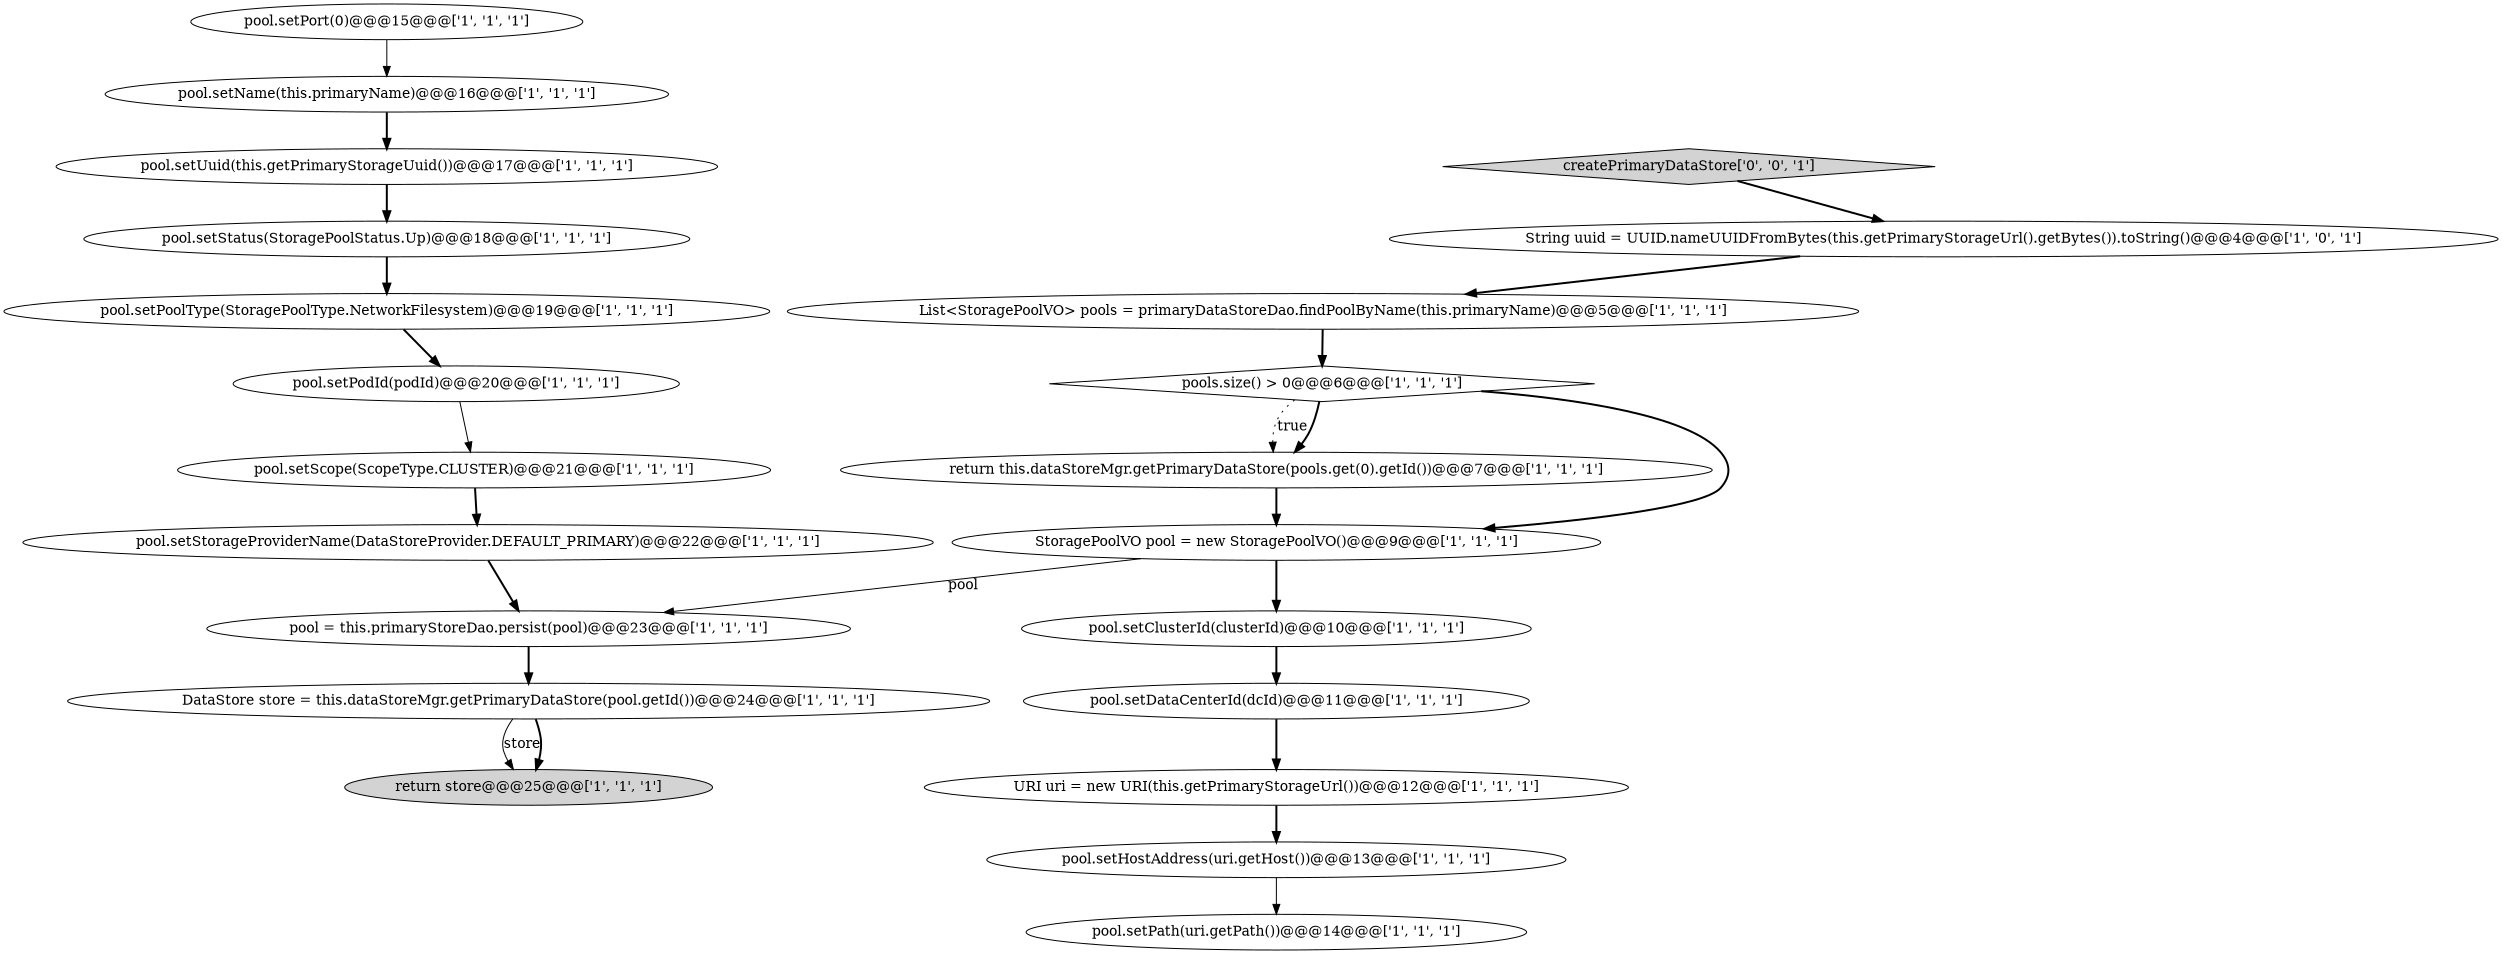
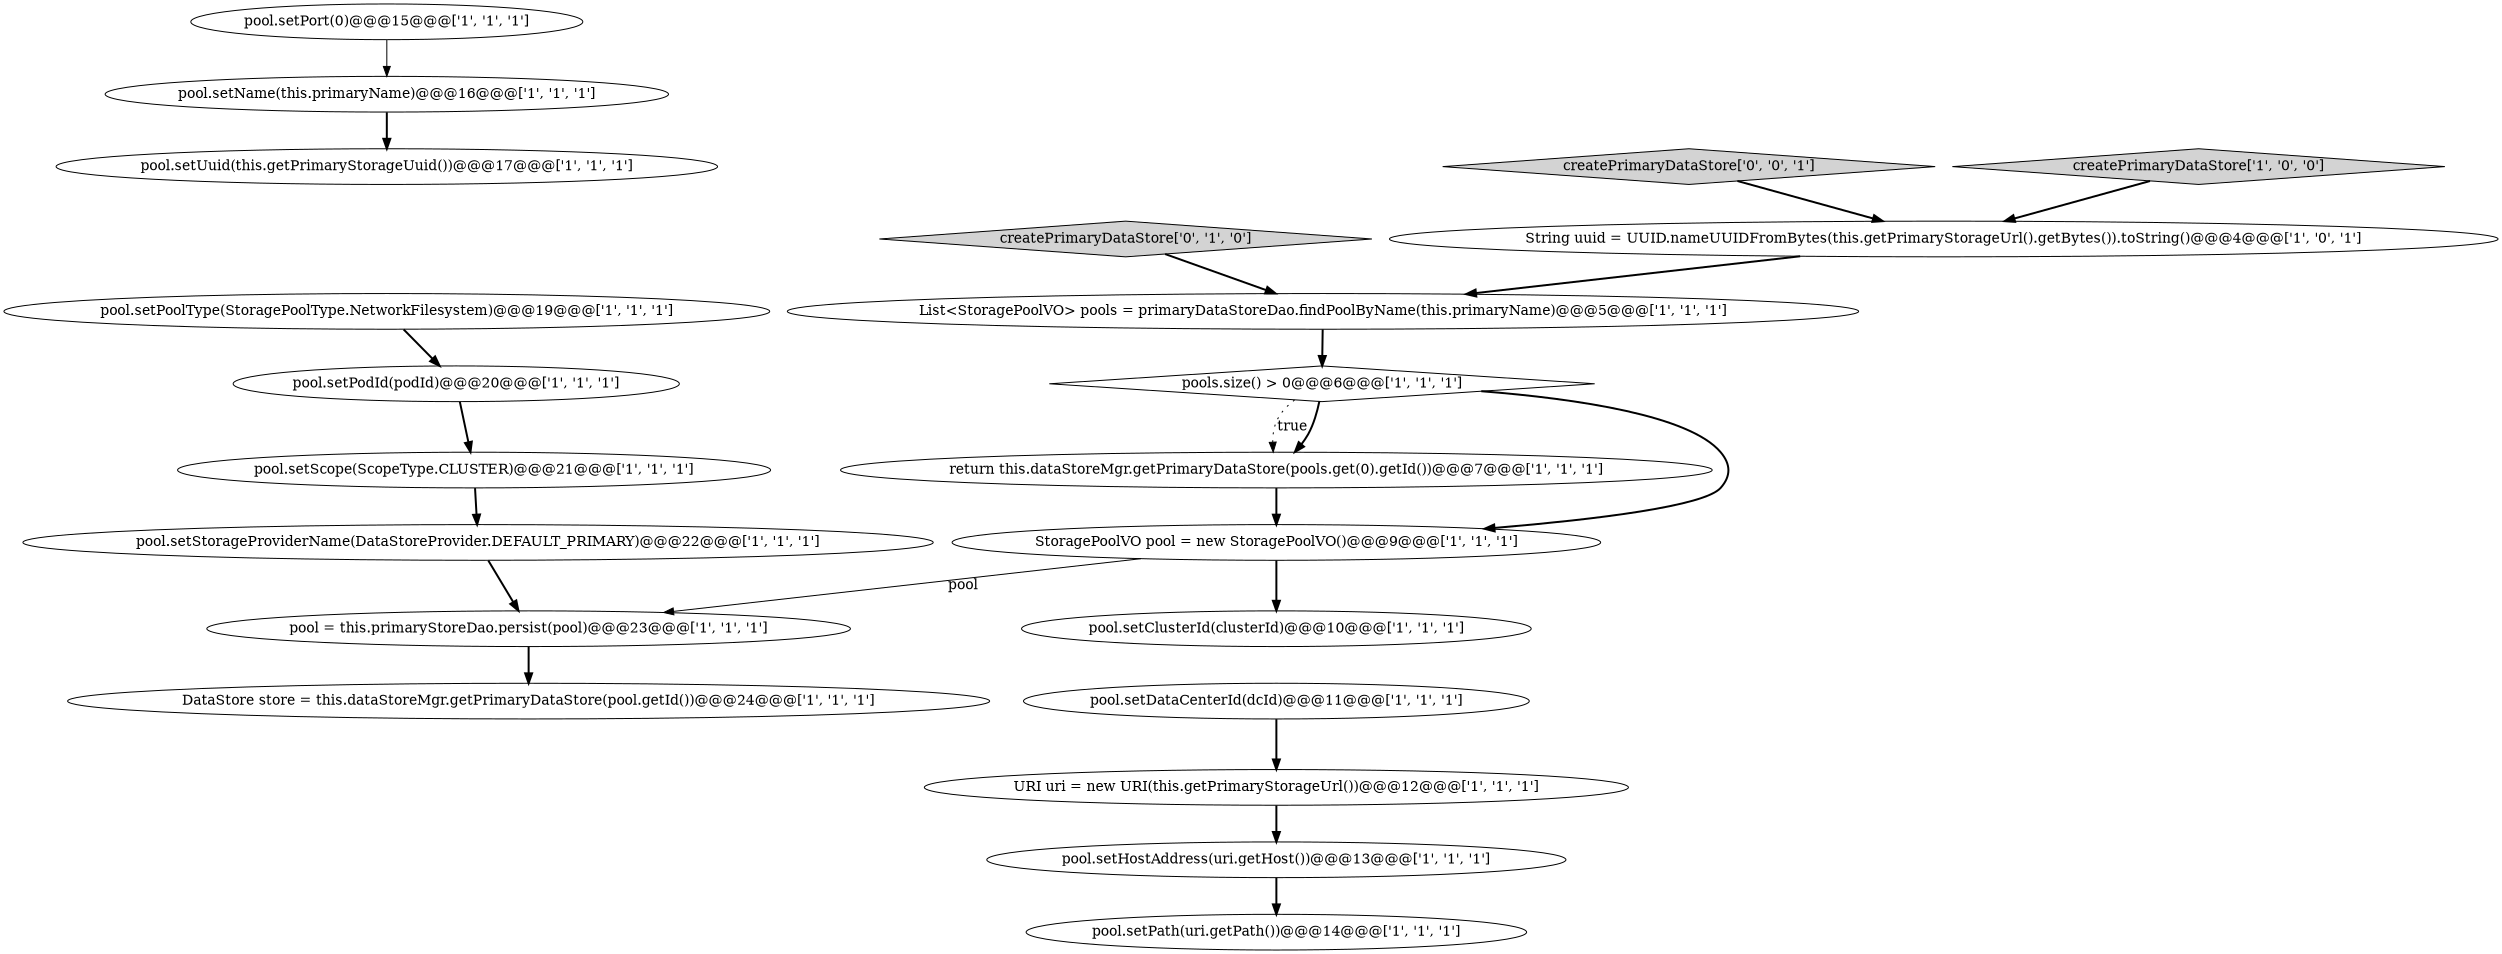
node "createPrimaryDataStore['1', '0', '0']": added
node "pool.setStatus(StoragePoolStatus.Up)@@@18@@@['1', '1', '1']": removed
node "createPrimaryDataStore['0', '1', '0']": added
edge "pool.setPodId(podId)@@@20@@@['1', '1', '1']" -> "pool.setScope(ScopeType.CLUSTER)@@@21@@@['1', '1', '1']": style solid -> bold
edge "pool.setClusterId(clusterId)@@@10@@@['1', '1', '1']" -> "pool.setDataCenterId(dcId)@@@11@@@['1', '1', '1']": removed
node "return store@@@25@@@['1', '1', '1']": removed
edge "pool.setHostAddress(uri.getHost())@@@13@@@['1', '1', '1']" -> "pool.setPath(uri.getPath())@@@14@@@['1', '1', '1']": style solid -> bold
